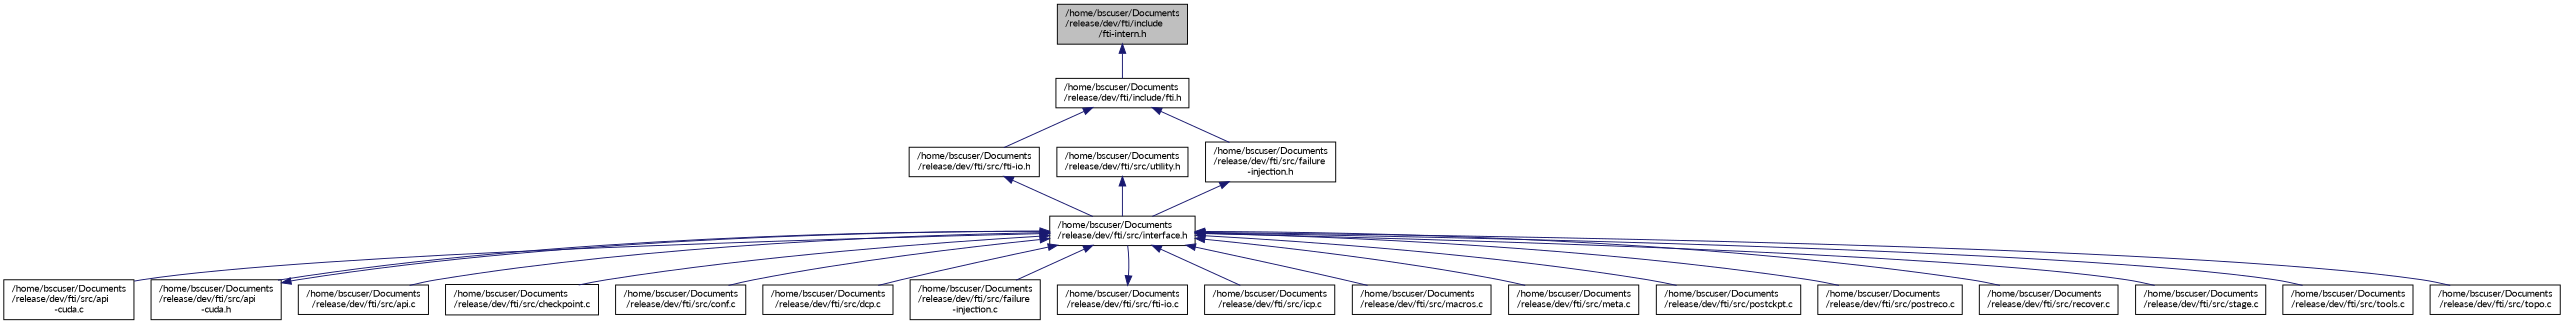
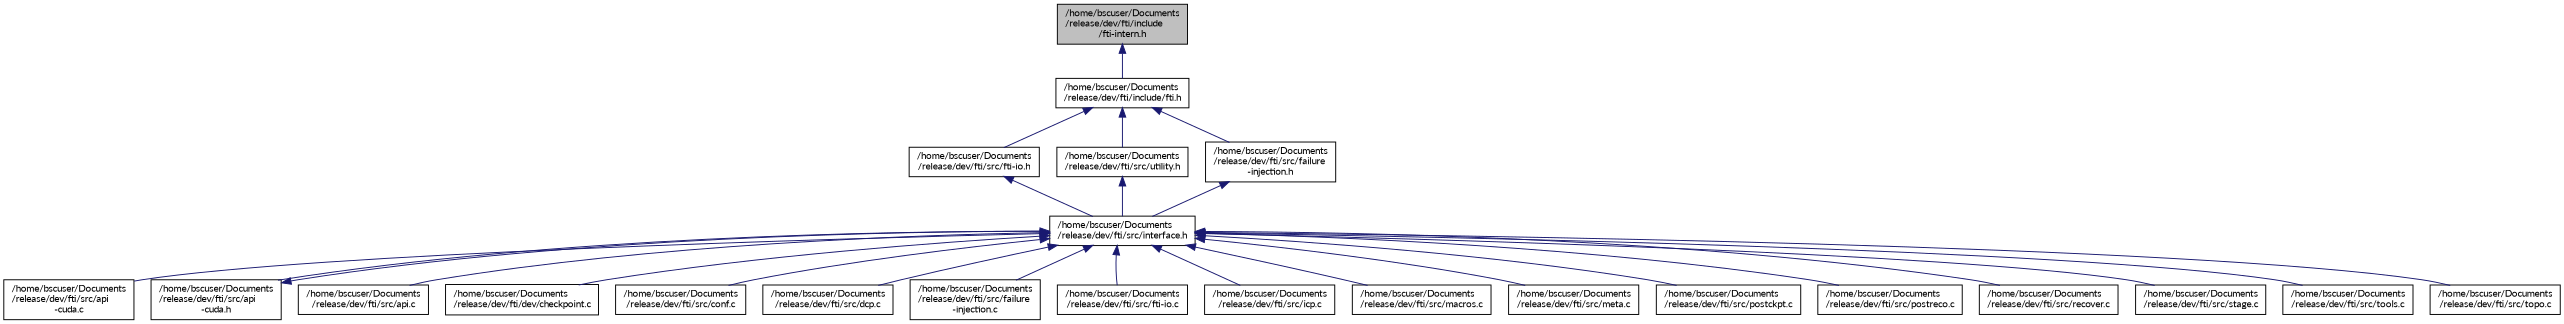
edge "/home/bscuser/Documents /release/dev/fti/src/utility.h" -> "/home/bscuser/Documents /release/dev/fti/include/fti.h": added
edge "/home/bscuser/Documents /release/dev/fti/src/interface.h" -> "/home/bscuser/Documents /release/dev/fti/src/fti-io.c": reversed
node "/home/bscuser/Documents /release/dev/fti/src/checkpoint.c": label "/home/bscuser/Documents /release/dev/fti/src/checkpoint.c" -> "/home/bscuser/Documents /release/dev/fti/dev/checkpoint.c"
